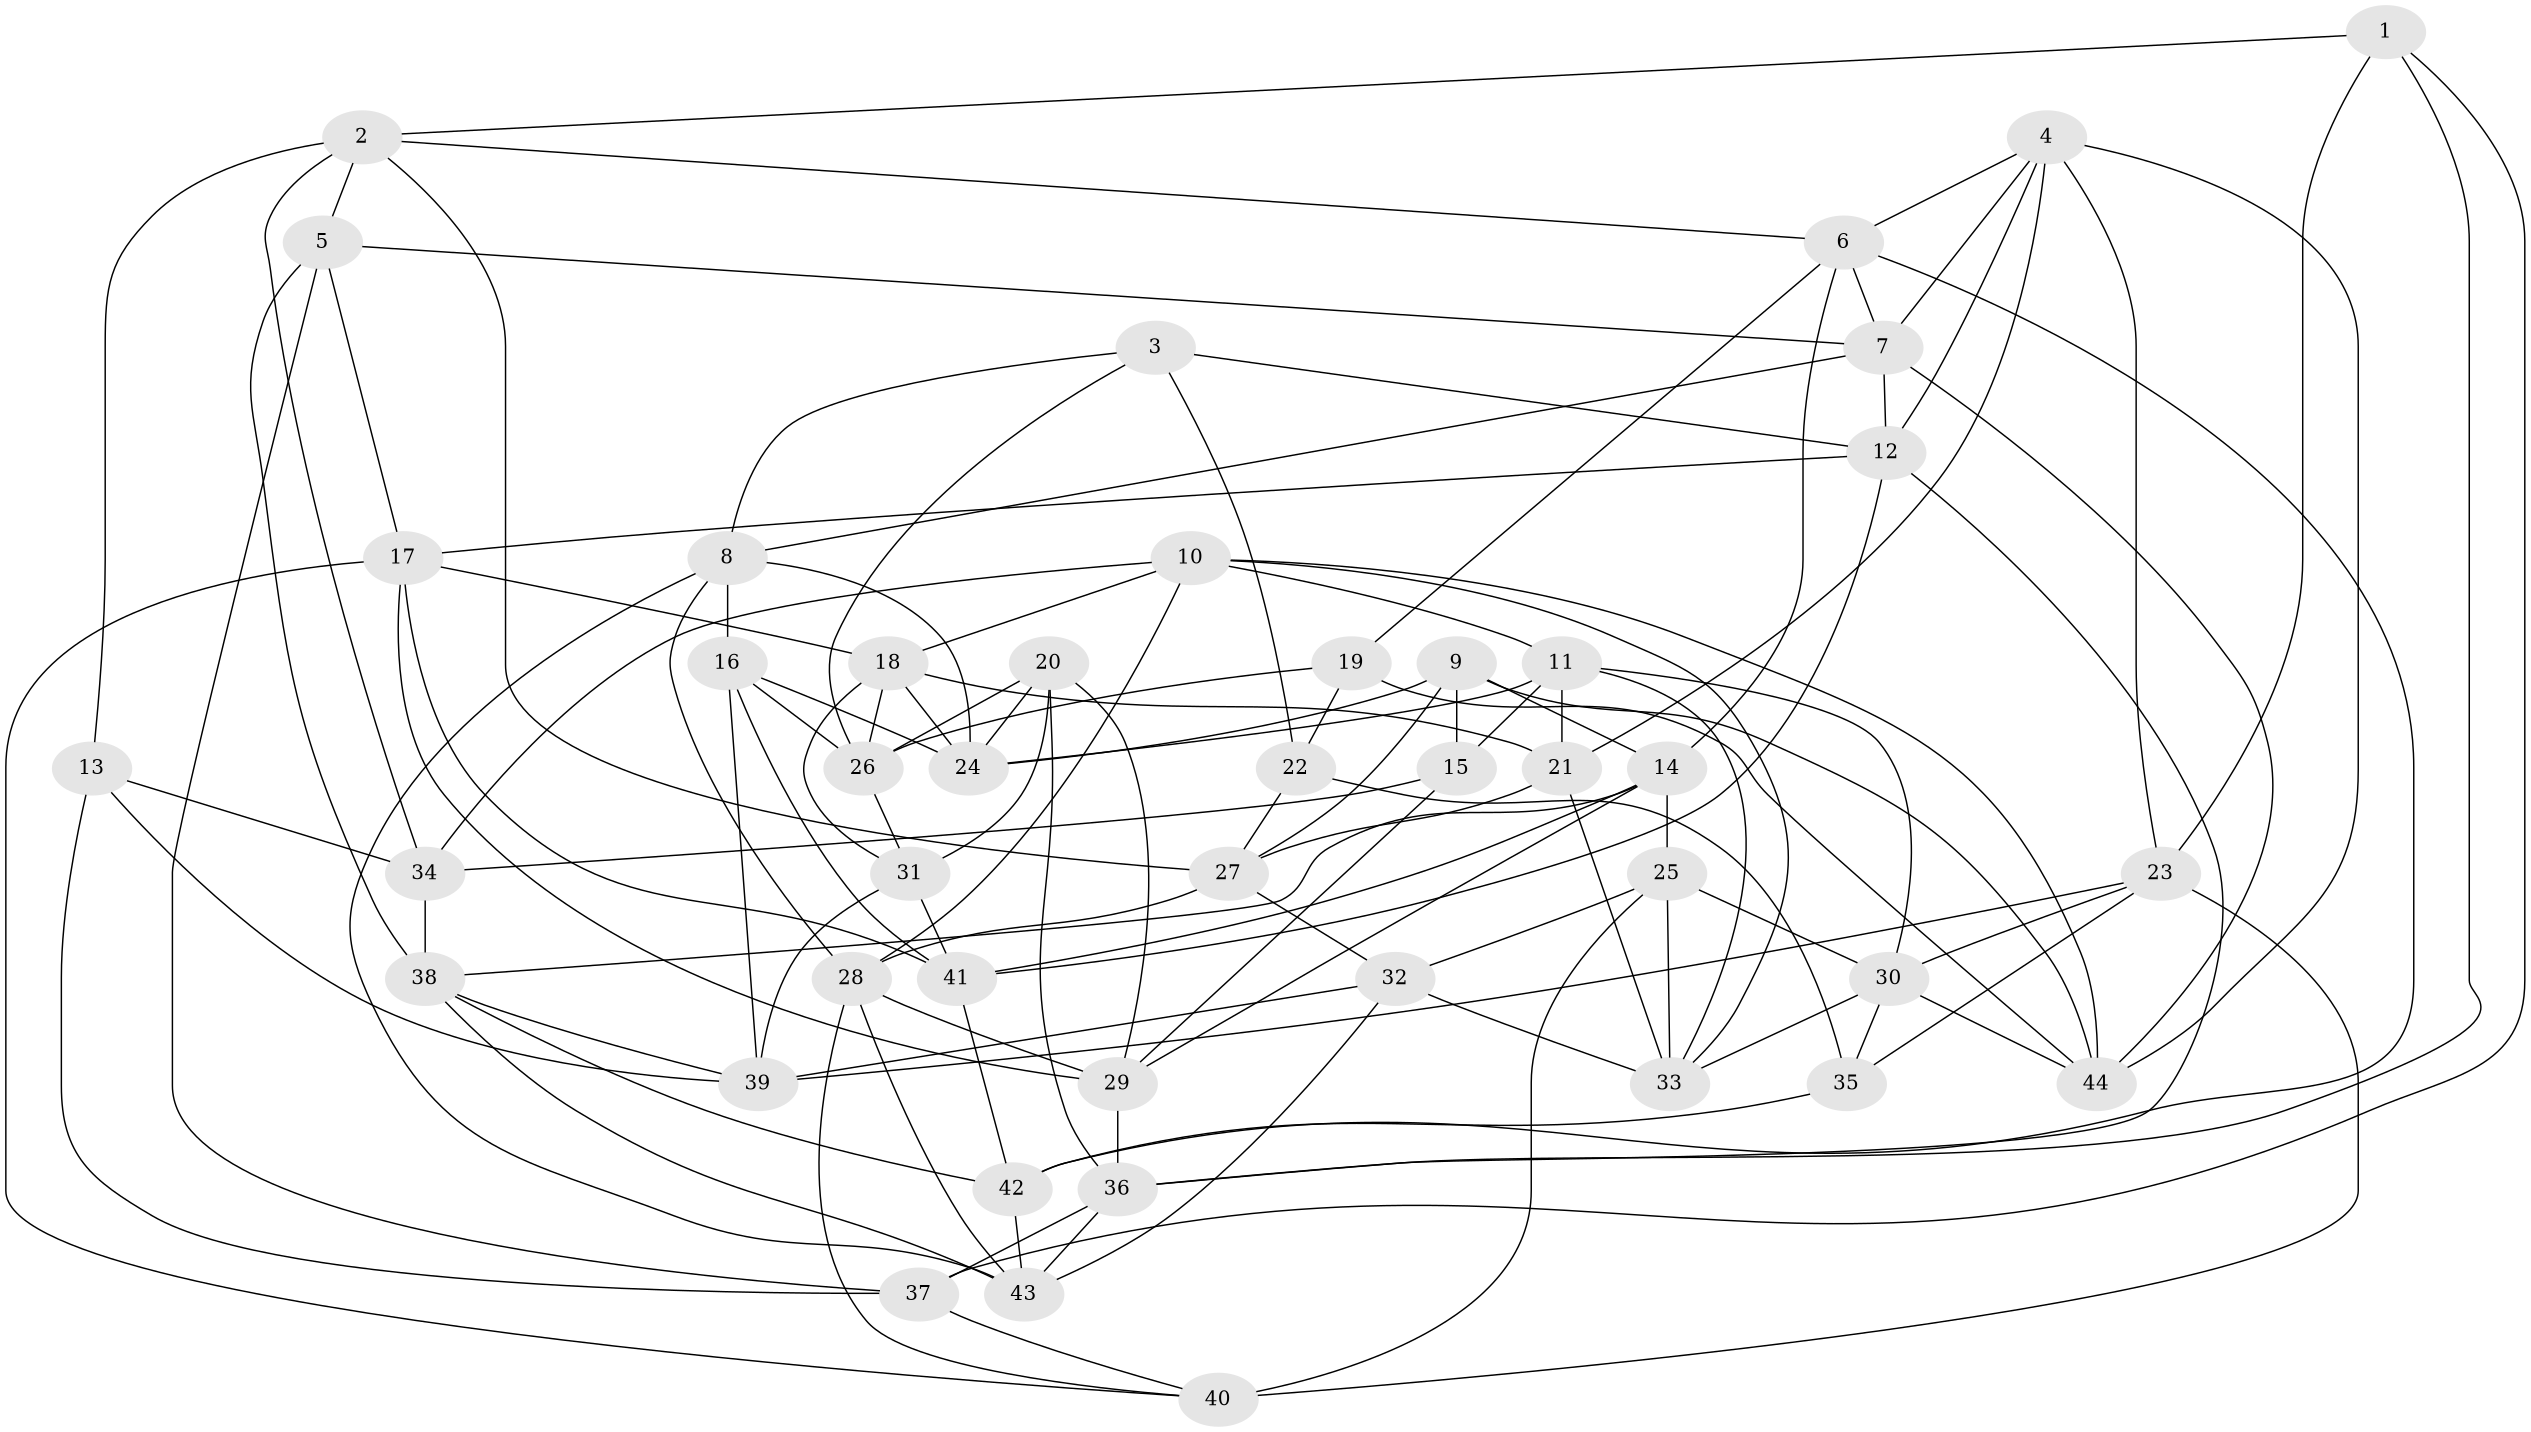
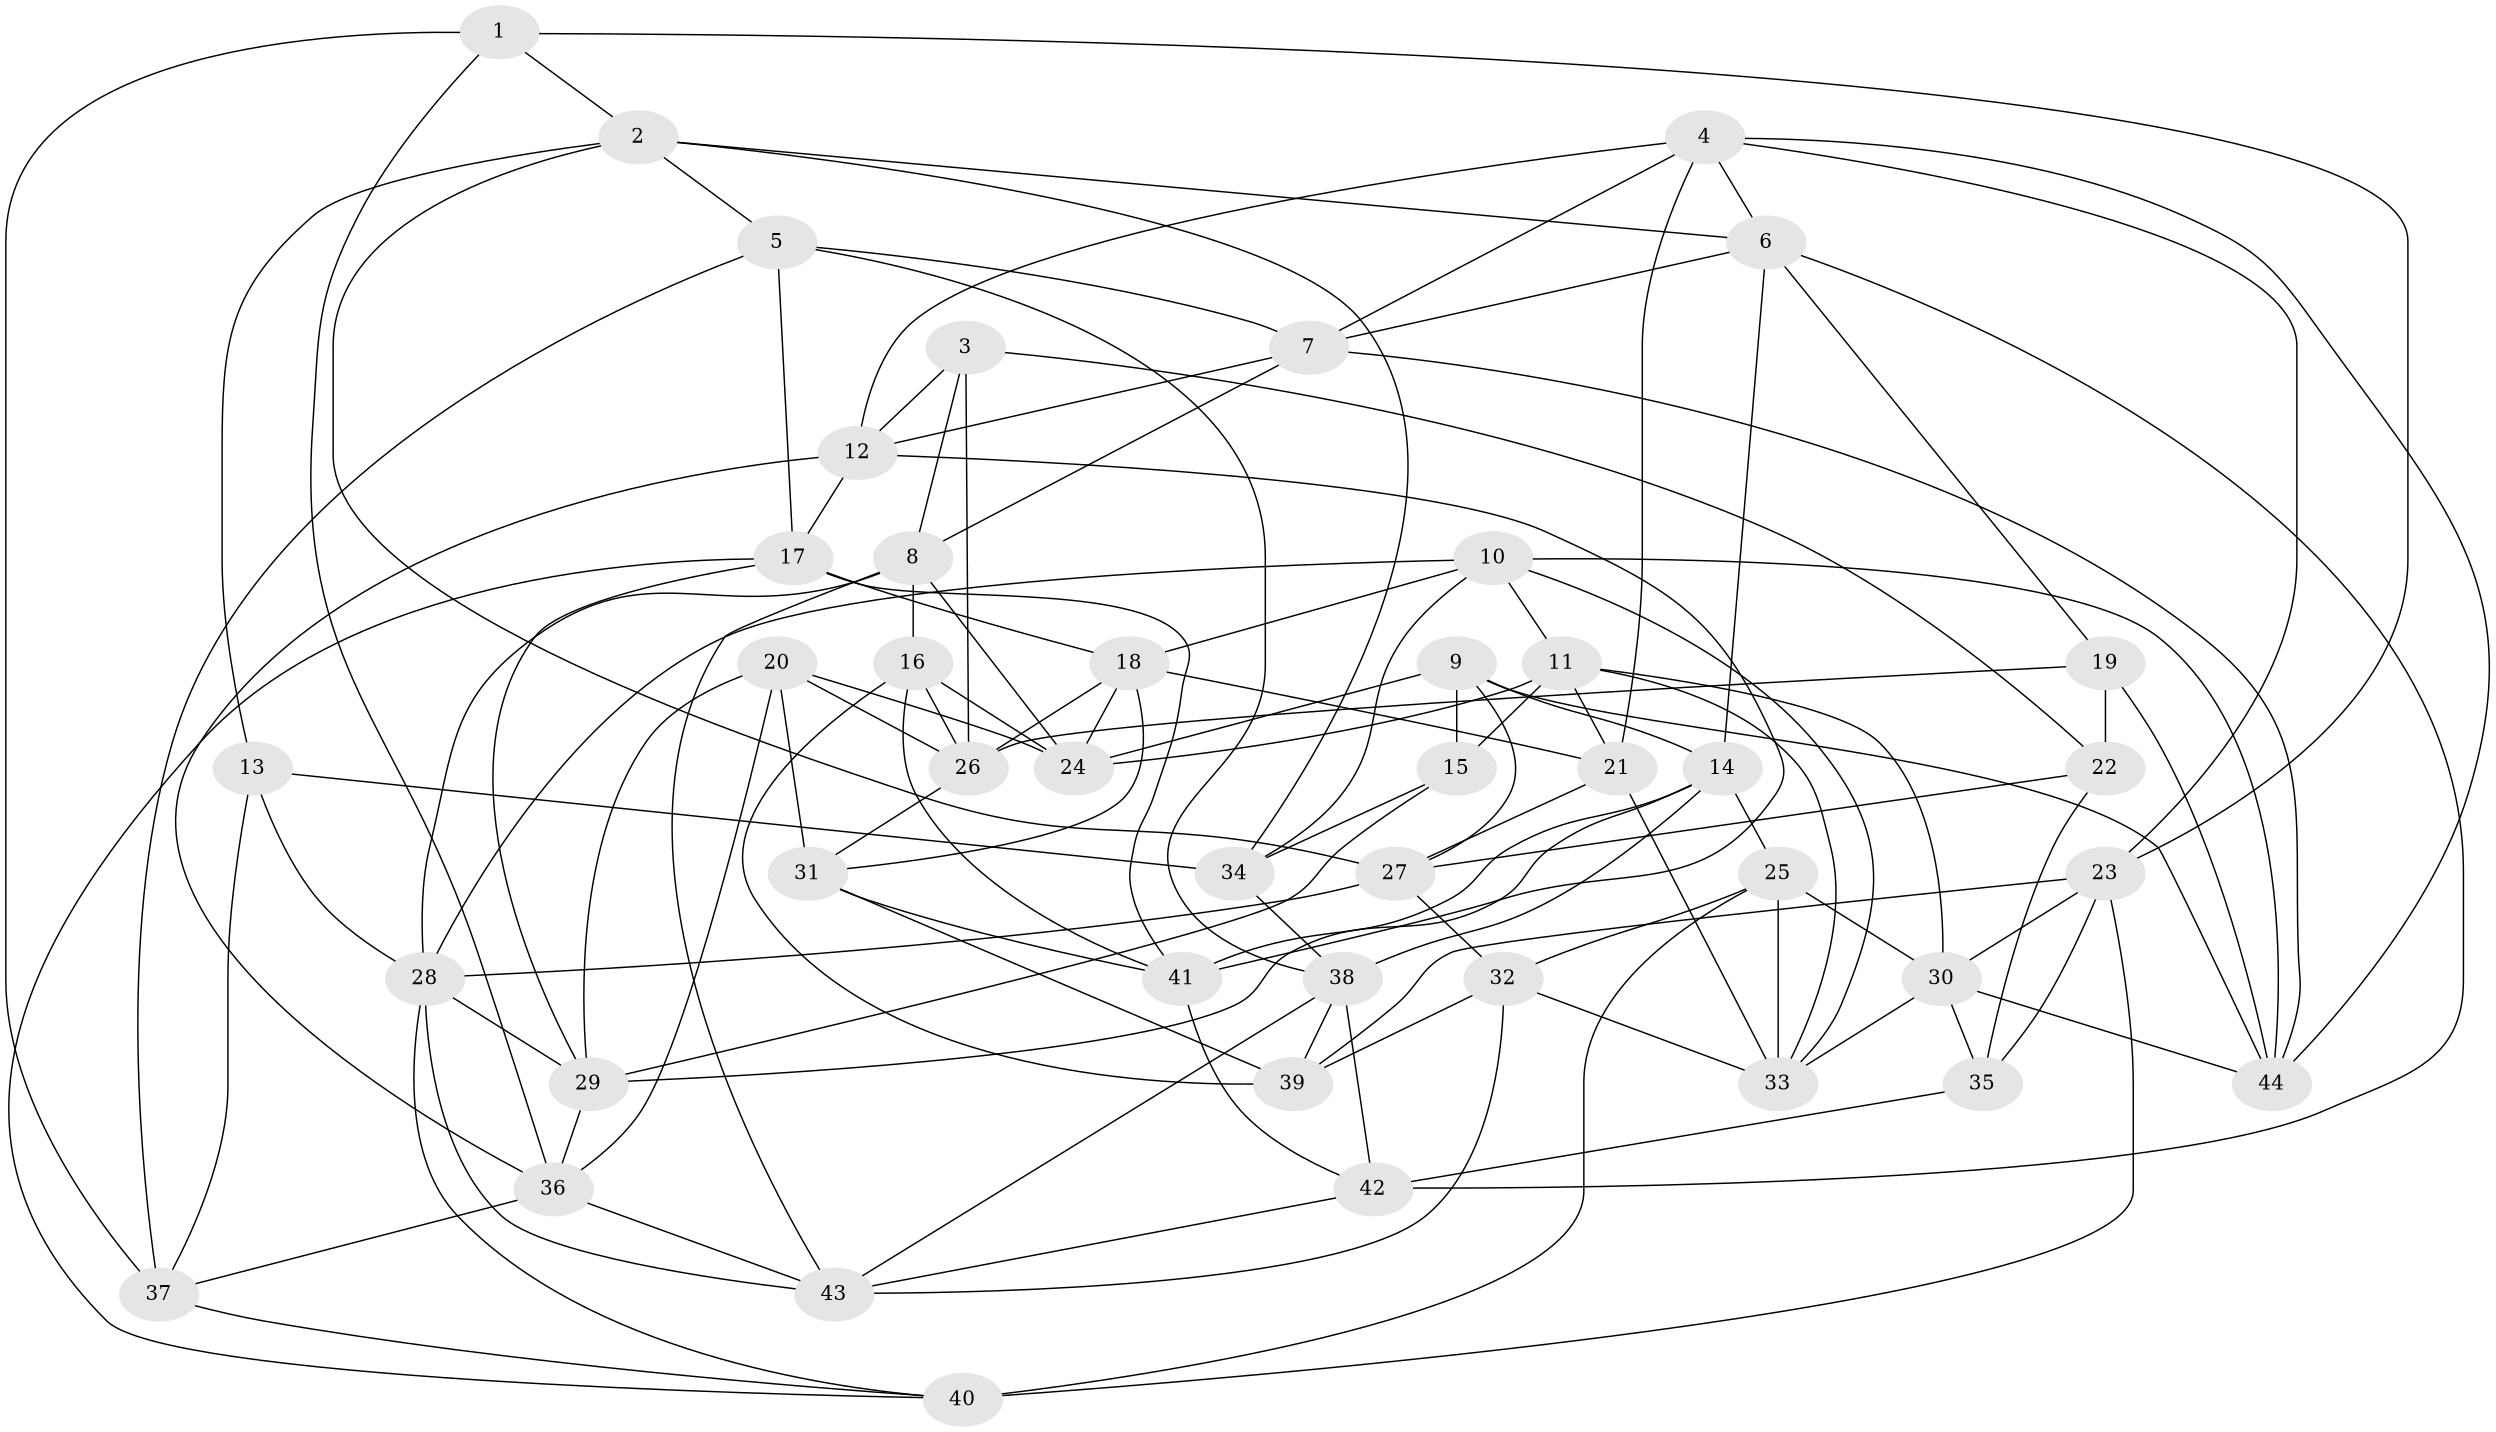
edge "13" -- "39": now "13" -- "28"
